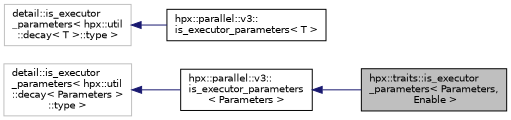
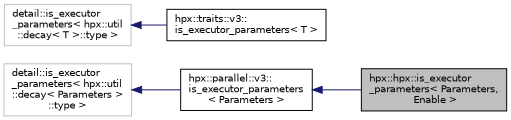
node "hpx::parallel::v3:: is_executor_parameters< T >": label "hpx::parallel::v3:: is_executor_parameters< T >" -> "hpx::traits::v3:: is_executor_parameters< T >"
node "hpx::traits::is_executor _parameters< Parameters, Enable >": label "hpx::traits::is_executor _parameters< Parameters, Enable >" -> "hpx::hpx::is_executor _parameters< Parameters, Enable >"
